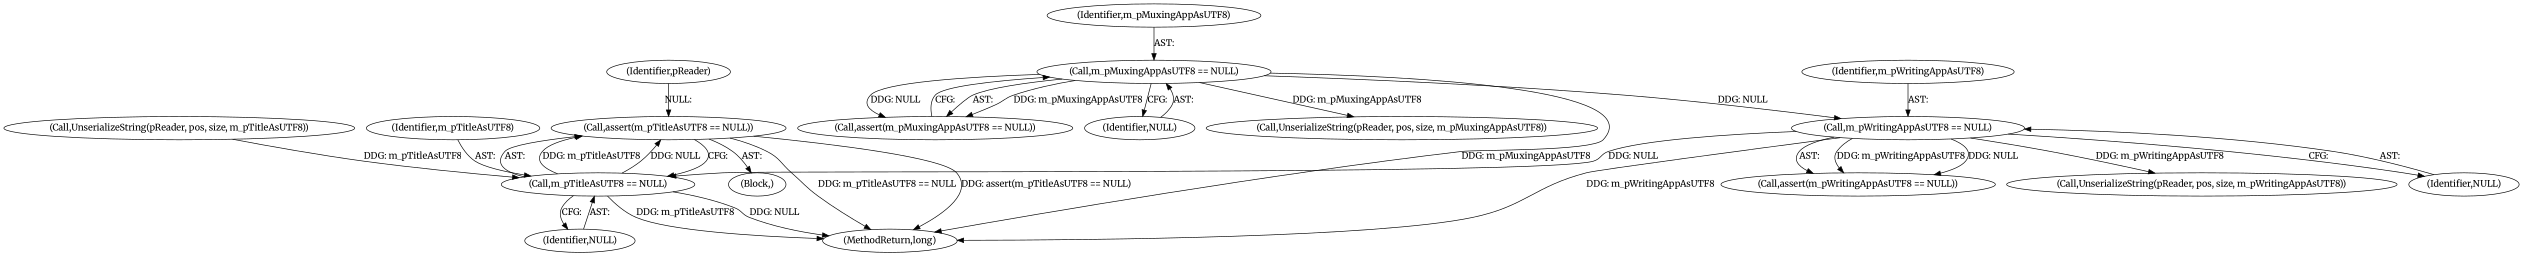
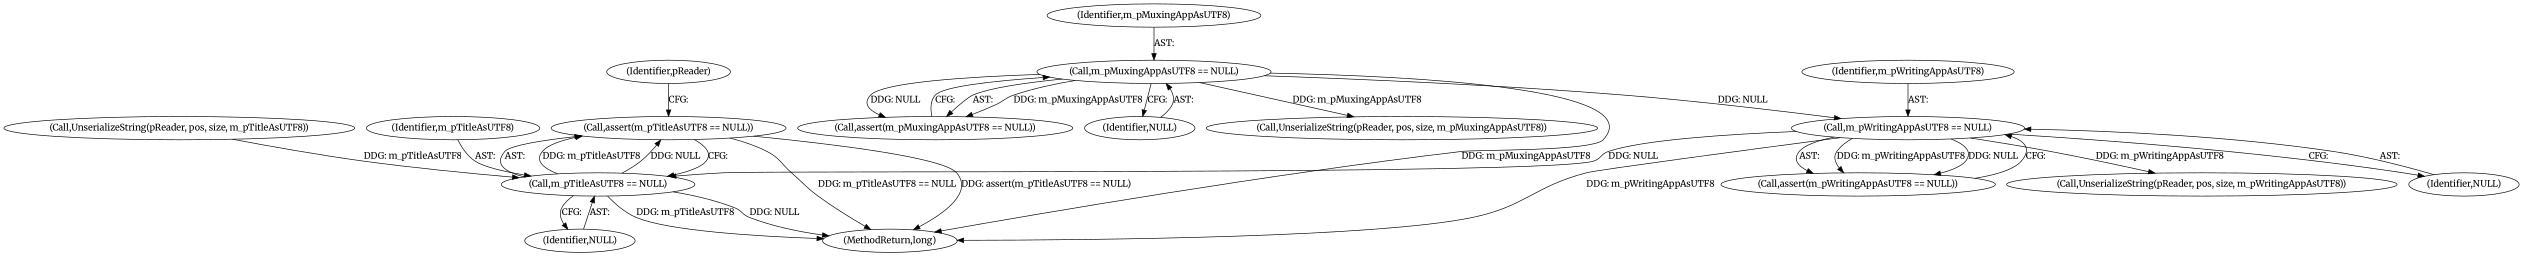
edge "(Identifier,pReader)" -> "(Call,assert(m_pTitleAsUTF8 == NULL))": label "NULL: " -> "CFG: "
edge "(Call,assert(m_pWritingAppAsUTF8 == NULL))" -> "(Call,m_pWritingAppAsUTF8 == NULL)": added, label "CFG:"
node "(Block,)": removed
